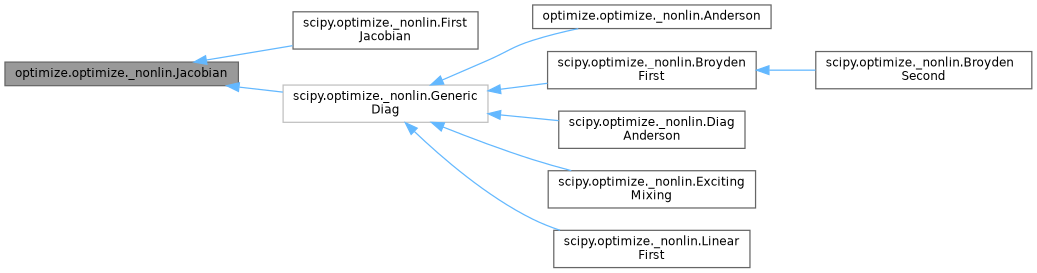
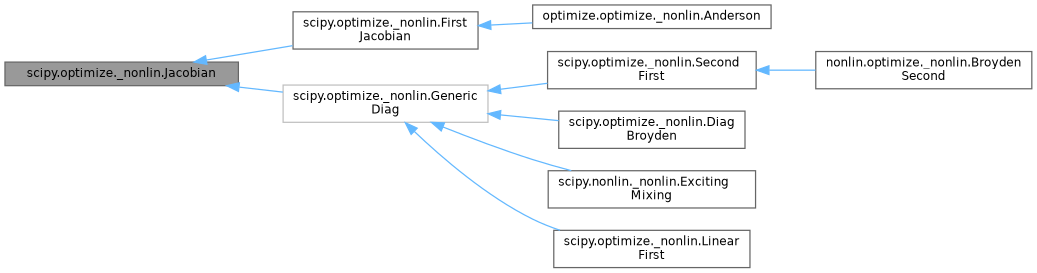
edge "optimize.optimize._nonlin.Anderson" -> "scipy.optimize._nonlin.Generic Diag": now "optimize.optimize._nonlin.Anderson" -> "scipy.optimize._nonlin.First Jacobian"
node "scipy.optimize._nonlin.Broyden First": label "scipy.optimize._nonlin.Broyden First" -> "scipy.optimize._nonlin.Second First"
node "scipy.optimize._nonlin.Broyden Second": label "scipy.optimize._nonlin.Broyden Second" -> "nonlin.optimize._nonlin.Broyden Second"
node "optimize.optimize._nonlin.Jacobian": label "optimize.optimize._nonlin.Jacobian" -> "scipy.optimize._nonlin.Jacobian"
node "scipy.optimize._nonlin.Diag Anderson": label "scipy.optimize._nonlin.Diag Anderson" -> "scipy.optimize._nonlin.Diag Broyden"
node "scipy.optimize._nonlin.Exciting Mixing": label "scipy.optimize._nonlin.Exciting Mixing" -> "scipy.nonlin._nonlin.Exciting Mixing"
